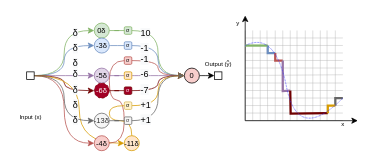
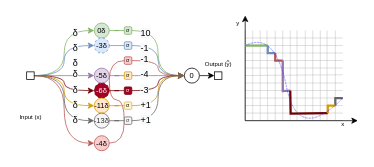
node "-3δ": style solid -> dashed
node "-6": label "-6" -> "-4"
node "0": fillcolor #f8cecc -> #ffffff
node "-7": label "-7" -> "-3"
node "-11δ": moved (132, 143) -> (102, 105)
